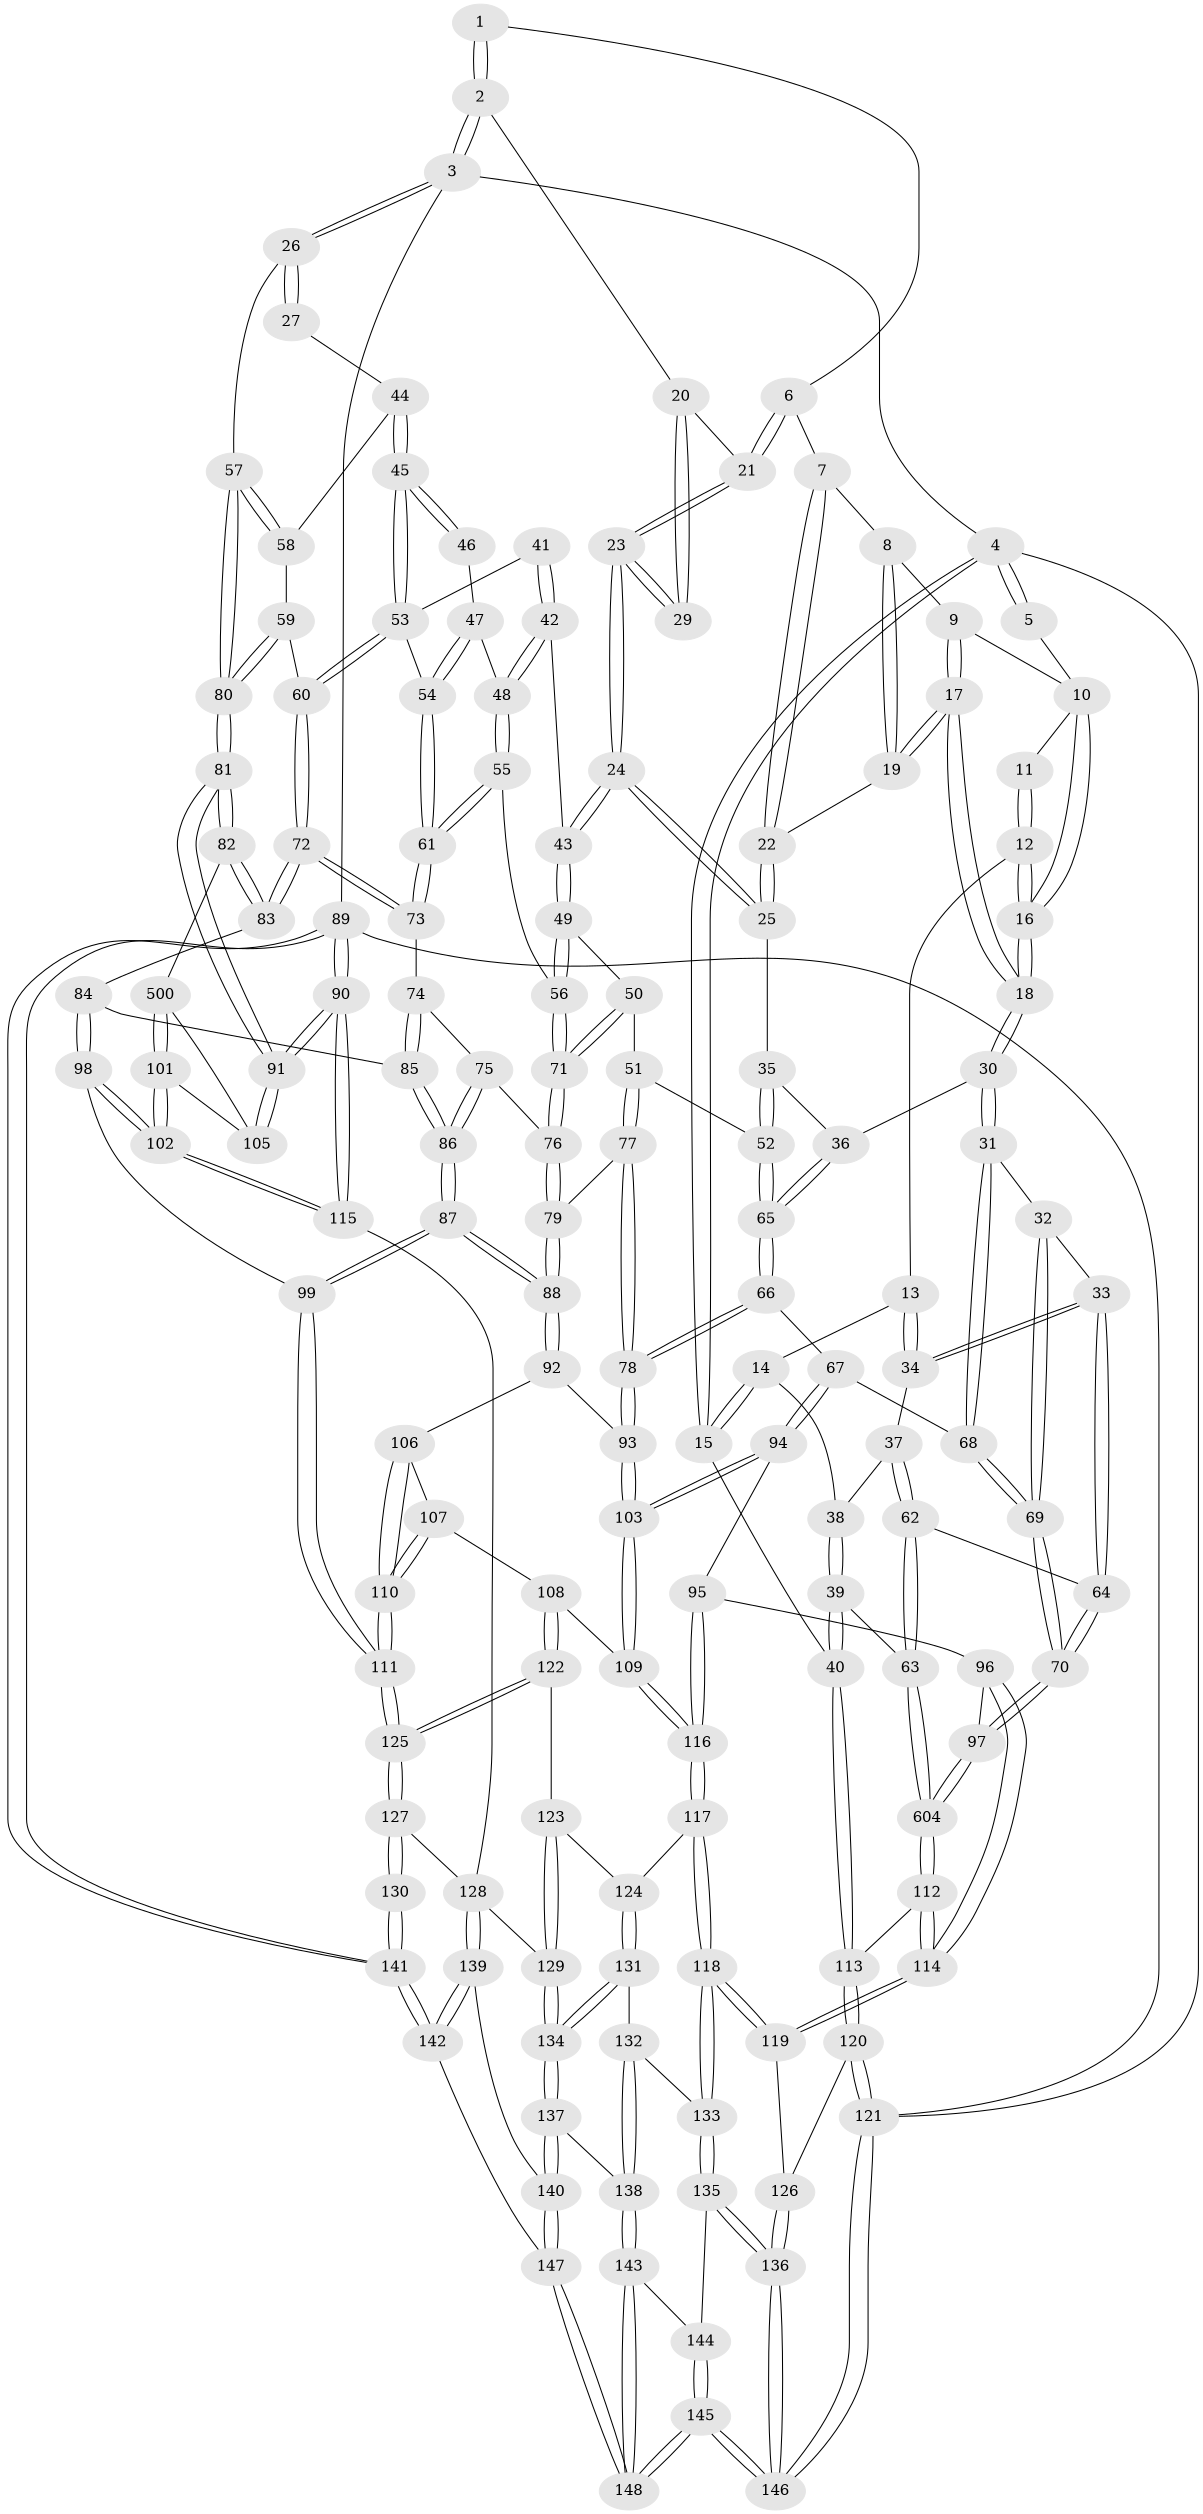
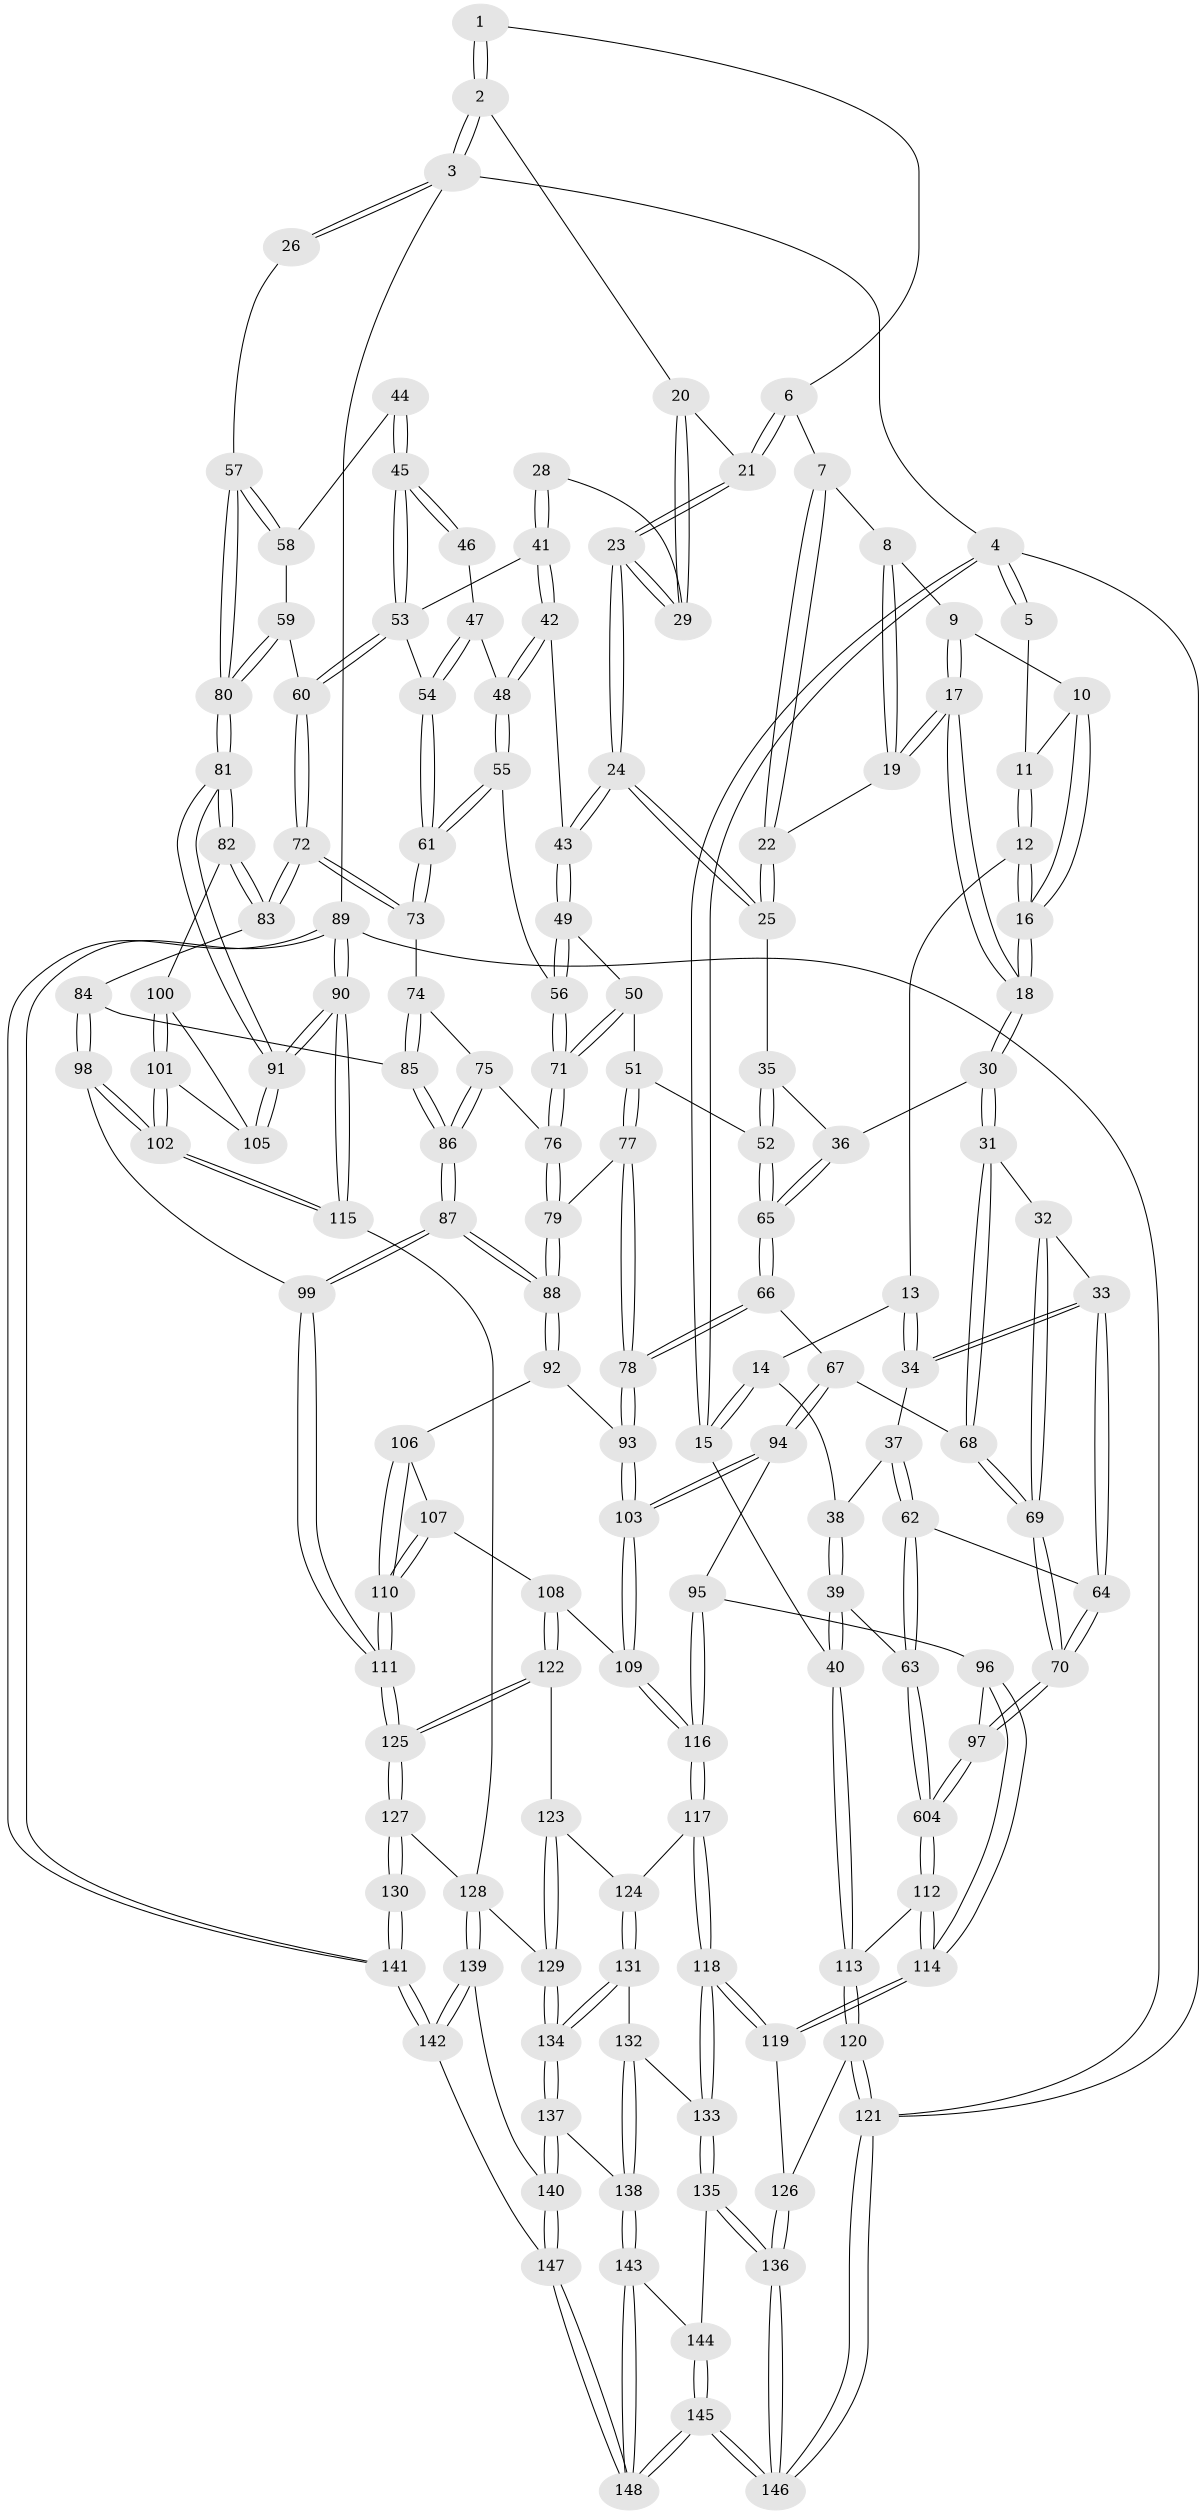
node "27": removed
node "28": added
edge "5" -- "10": now "5" -- "11"
node "500": label "500" -> "100"
